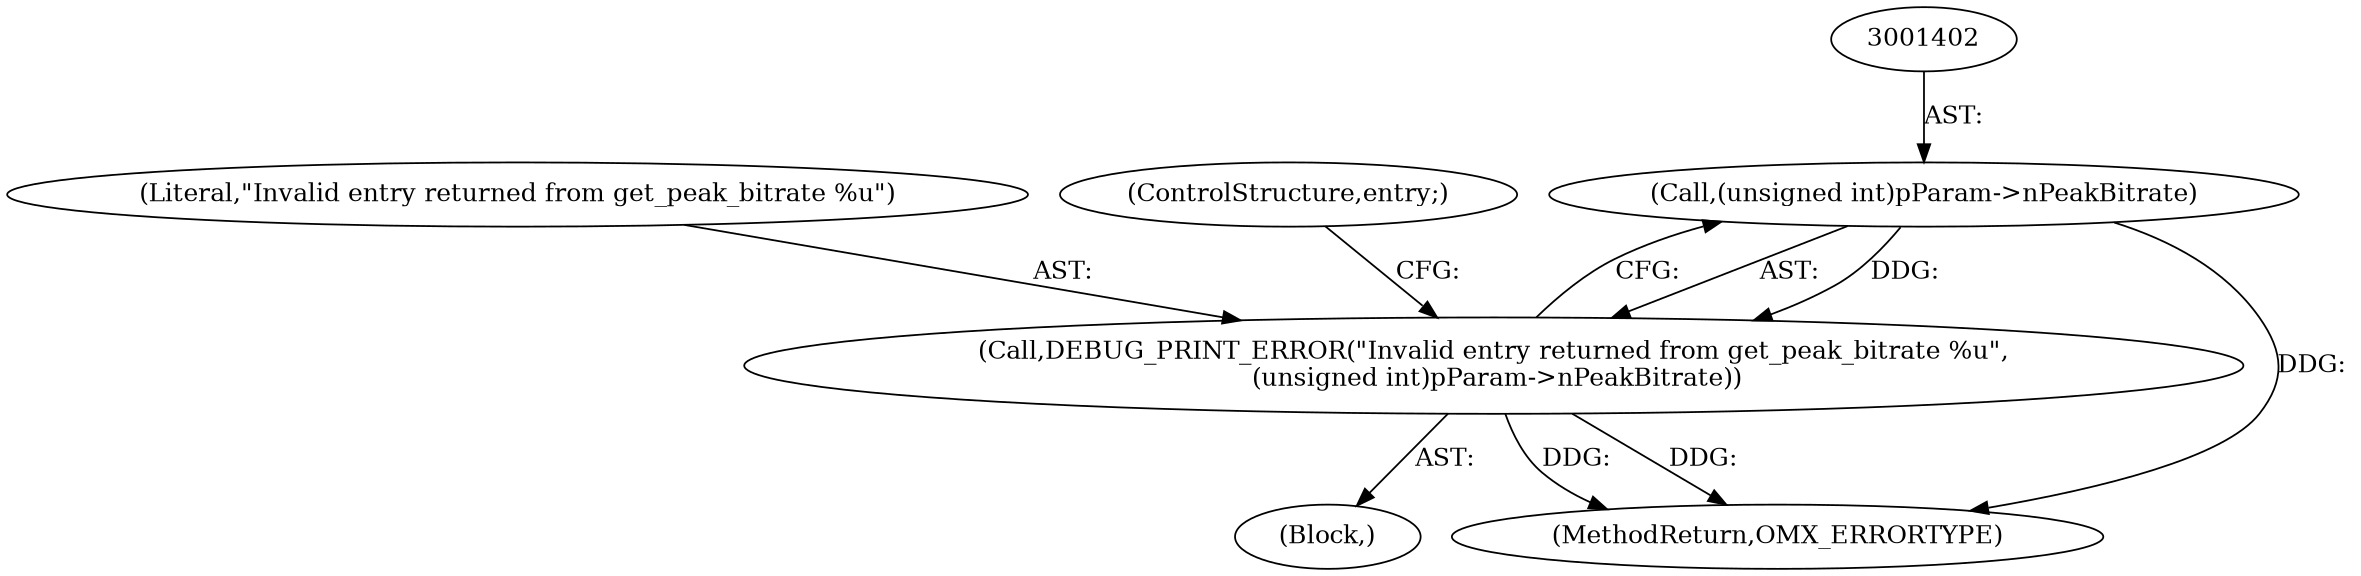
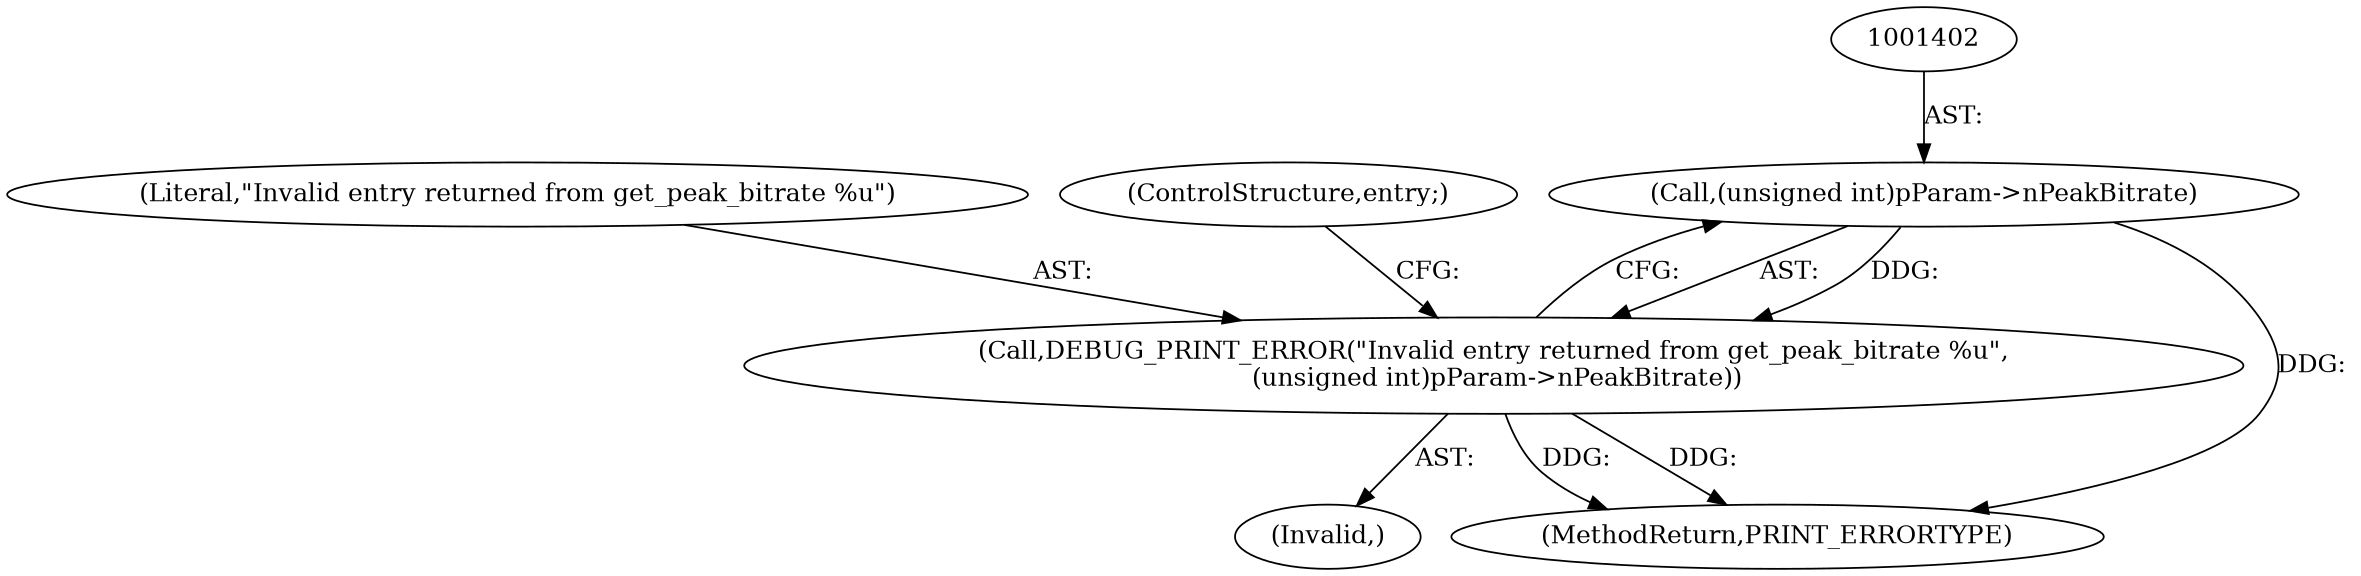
node "3001402": label "3001402" -> "1001402"
node "(Block,)": label "(Block,)" -> "(Invalid,)"
node "(MethodReturn,OMX_ERRORTYPE)": label "(MethodReturn,OMX_ERRORTYPE)" -> "(MethodReturn,PRINT_ERRORTYPE)"
